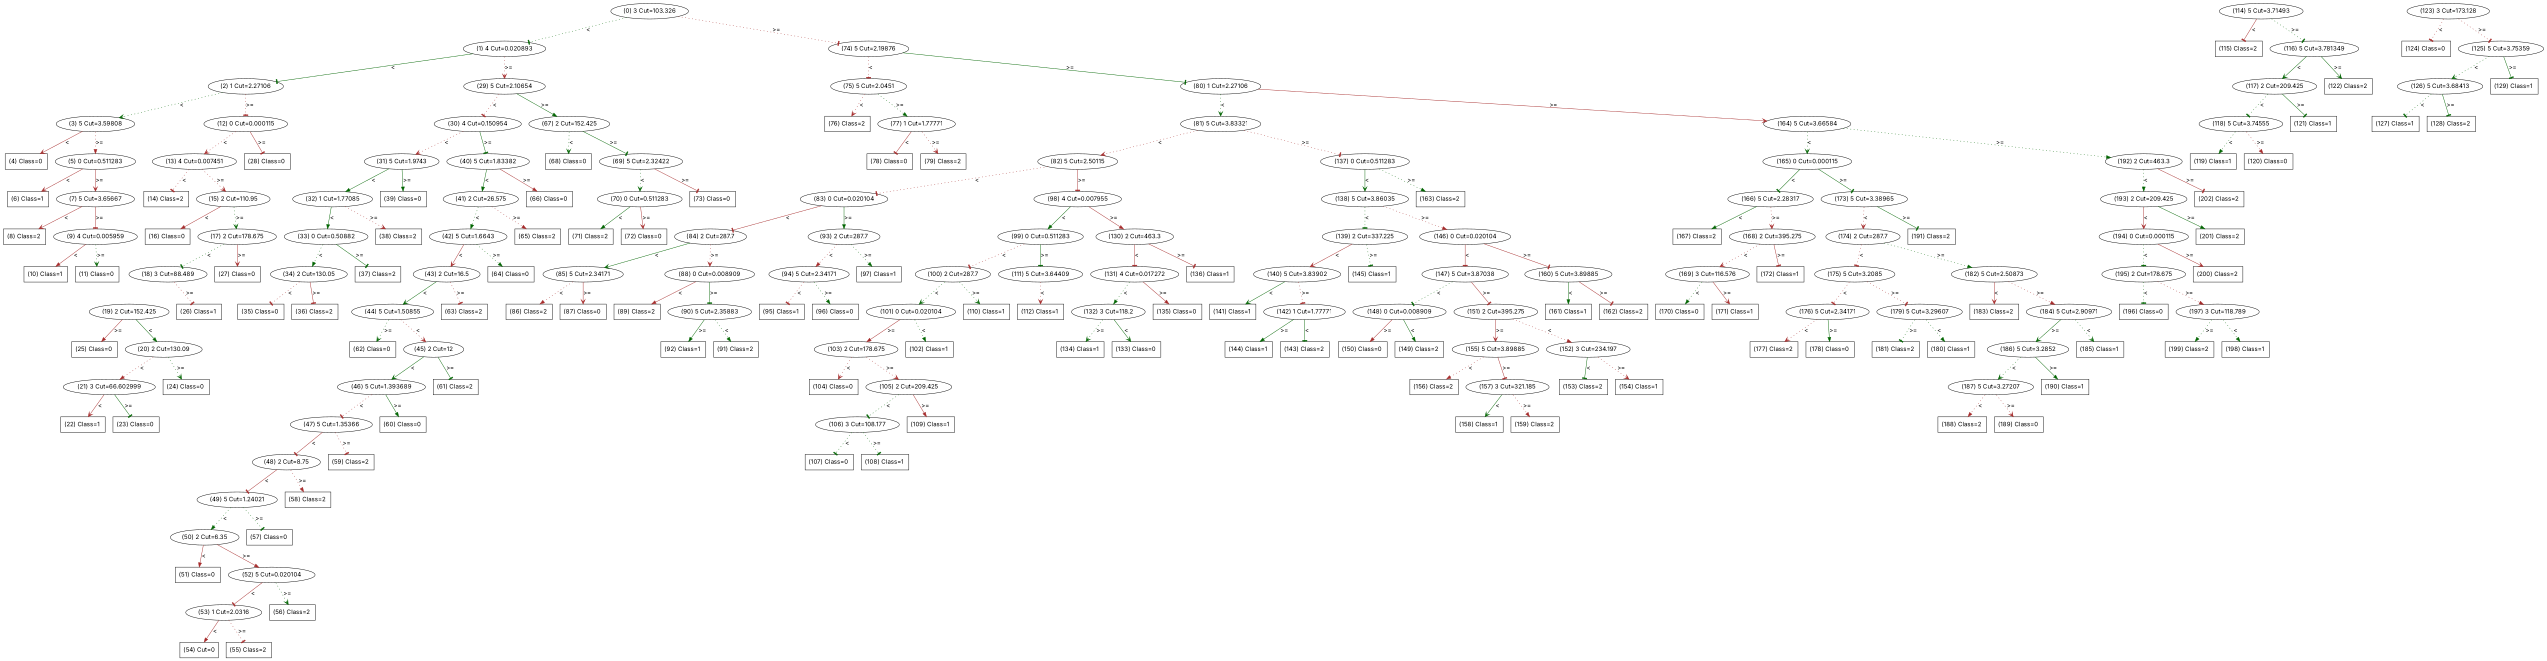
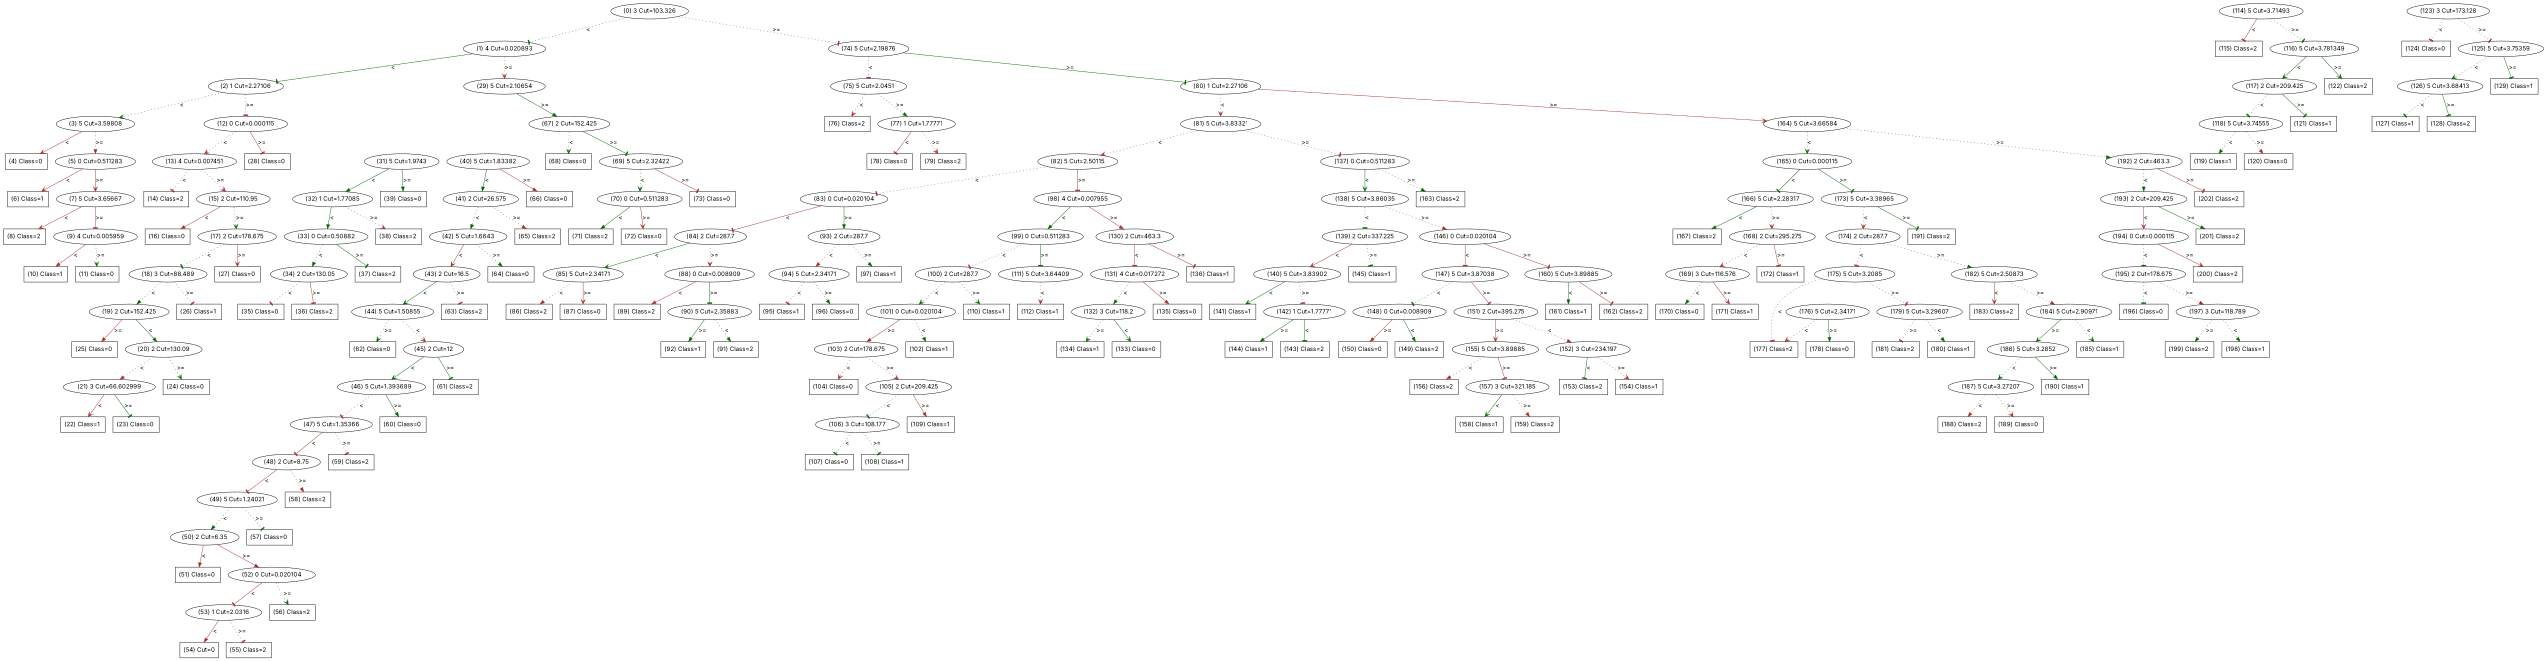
edge "(80) 1 Cut=2.27106" -> "(81) 5 Cut=3.83321": color darkgreen -> brown
node "(30) 4 Cut=0.150954": removed
node "(168) 2 Cut=395.275": label "(168) 2 Cut=395.275" -> "(168) 2 Cut=295.275"
edge "(18) 3 Cut=88.489" -> "(19) 2 Cut=152.425": added, label "<"
edge "(175) 5 Cut=3.2085" -> "(176) 5 Cut=2.34171": now "(175) 5 Cut=3.2085" -> "(177) Class=2"
edge "(179) 5 Cut=3.29607" -> "(181) Class=2": color darkgreen -> brown
node "(52) 5 Cut=0.020104": label "(52) 5 Cut=0.020104" -> "(52) 0 Cut=0.020104"
